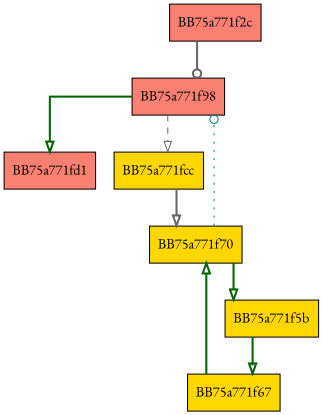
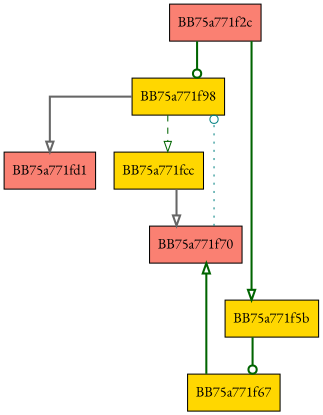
edge "BB75a771f2c" -> "BB75a771f98": color gray40 -> darkgreen
edge "BB75a771f98" -> "BB75a771fd1": color darkgreen -> gray40
node "BB75a771f98": fillcolor salmon -> gold
edge "BB75a771f98" -> "BB75a771fcc": color gray40 -> darkgreen
node "BB75a771f70": fillcolor gold -> salmon
edge "BB75a771f70" -> "BB75a771f5b": now "BB75a771f2c" -> "BB75a771f5b"
edge "BB75a771f5b" -> "BB75a771f67": arrowhead onormal -> odot
